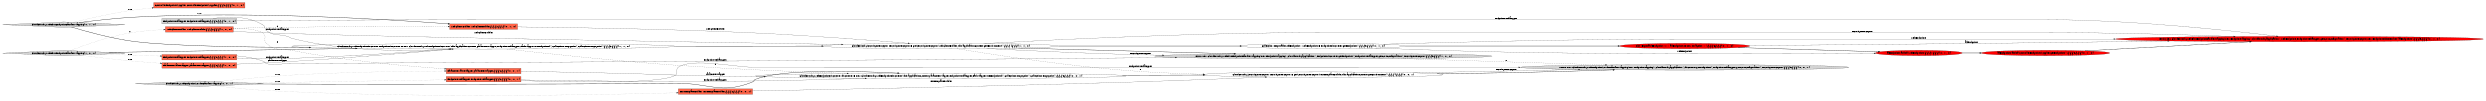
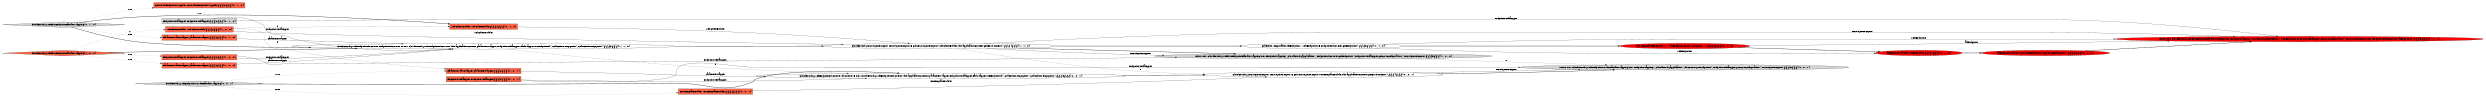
node "ParameterValueMapper parameterMapper@@@2@@@['0', '1', '0']": added
node "cloudFoundryWebFluxEndpointHandlerMapping['1', '0', '0']": fillcolor lightgray -> tomato
edge "cloudFoundryWebEndpointServletHandlerMapping['0', '0', '1']" -> "EndpointMediaTypes endpointMediaTypes@@@2@@@['0', '0', '1']": removed, label "true"
